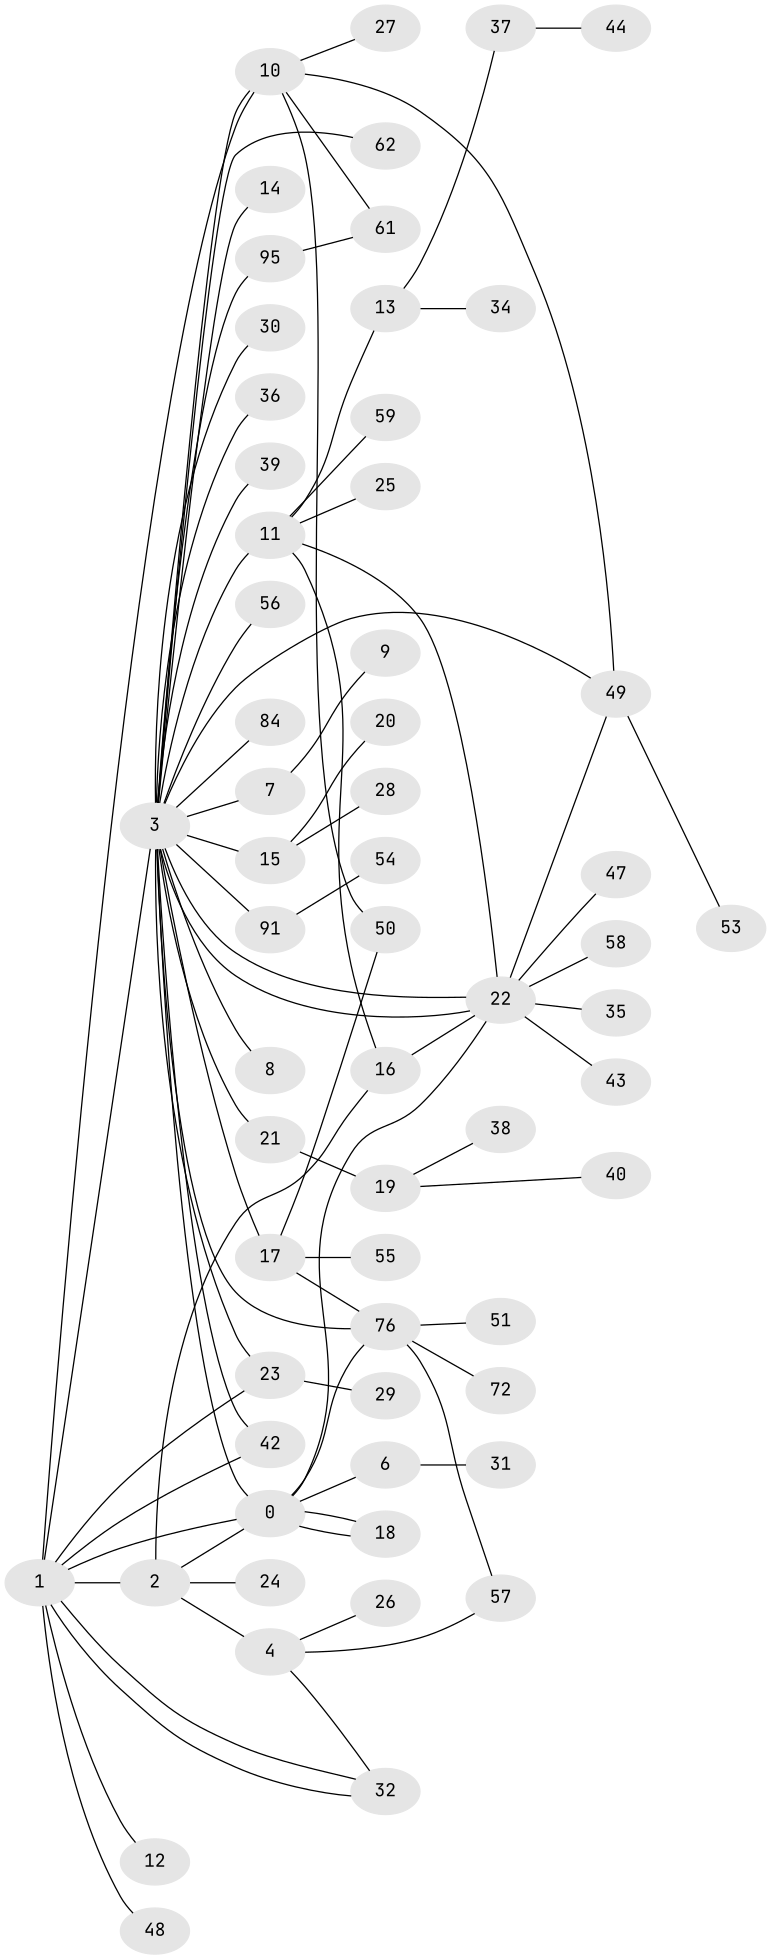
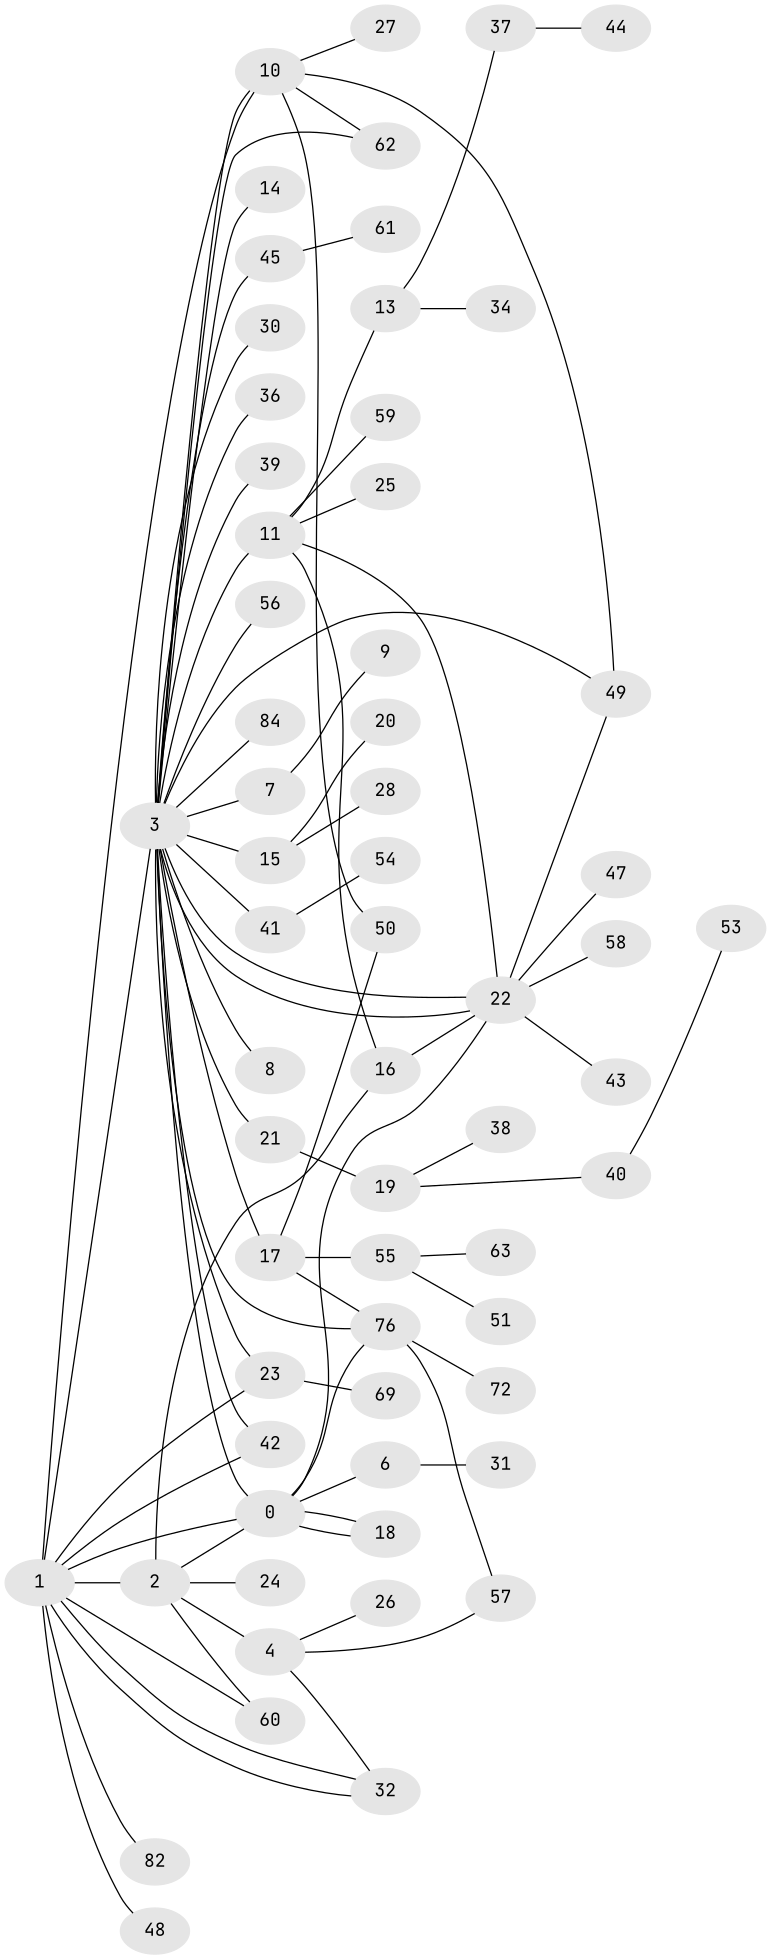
edge "10" -- "61": now "10" -- "62"
node "95": label "95" -> "45"
edge "49" -- "53": now "40" -- "53"
node "91": label "91" -> "41"
node "35": removed
node "63": added
edge "51" -- "76": now "51" -- "55"
node "29": label "29" -> "69"
node "60": added
node "12": label "12" -> "82"
